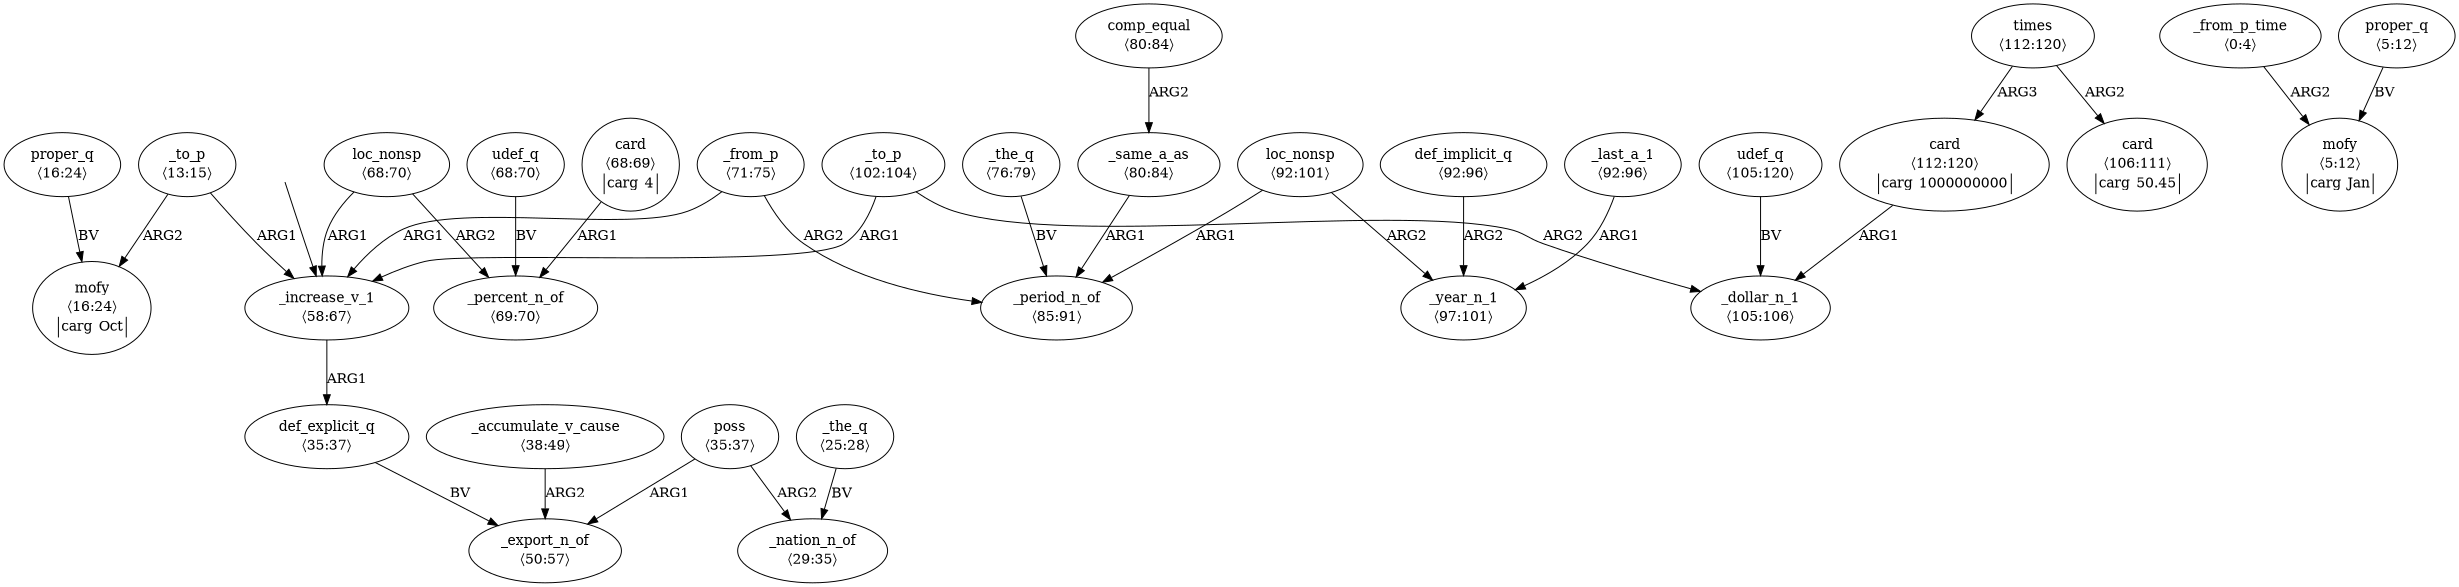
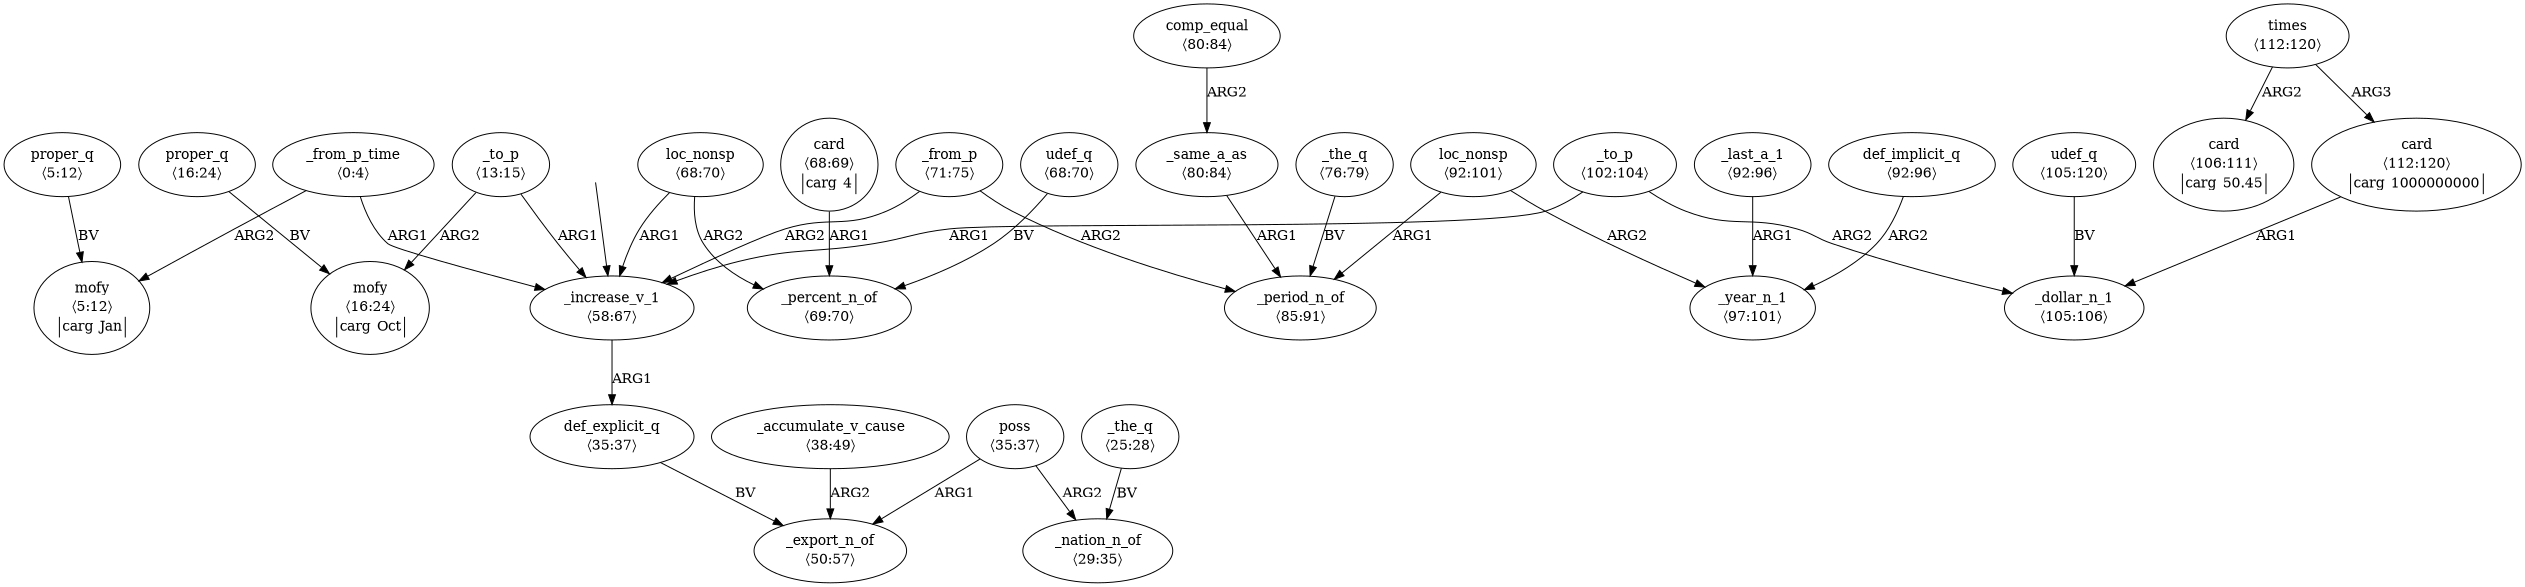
edge "_from_p" -> "_increase_v_1": label "ARG1" -> "ARG2"
edge "_from_p_time" -> "_increase_v_1": added, label "ARG1"
